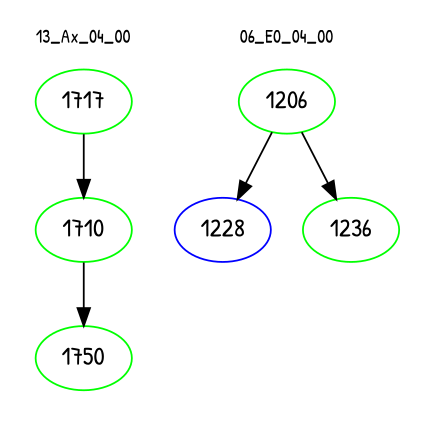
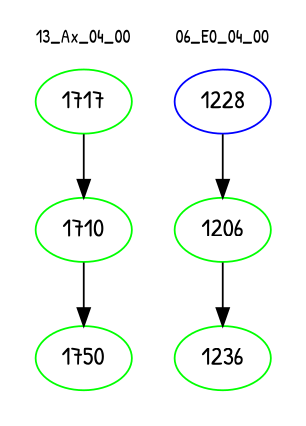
edge "1206" -> "1228": reversed
